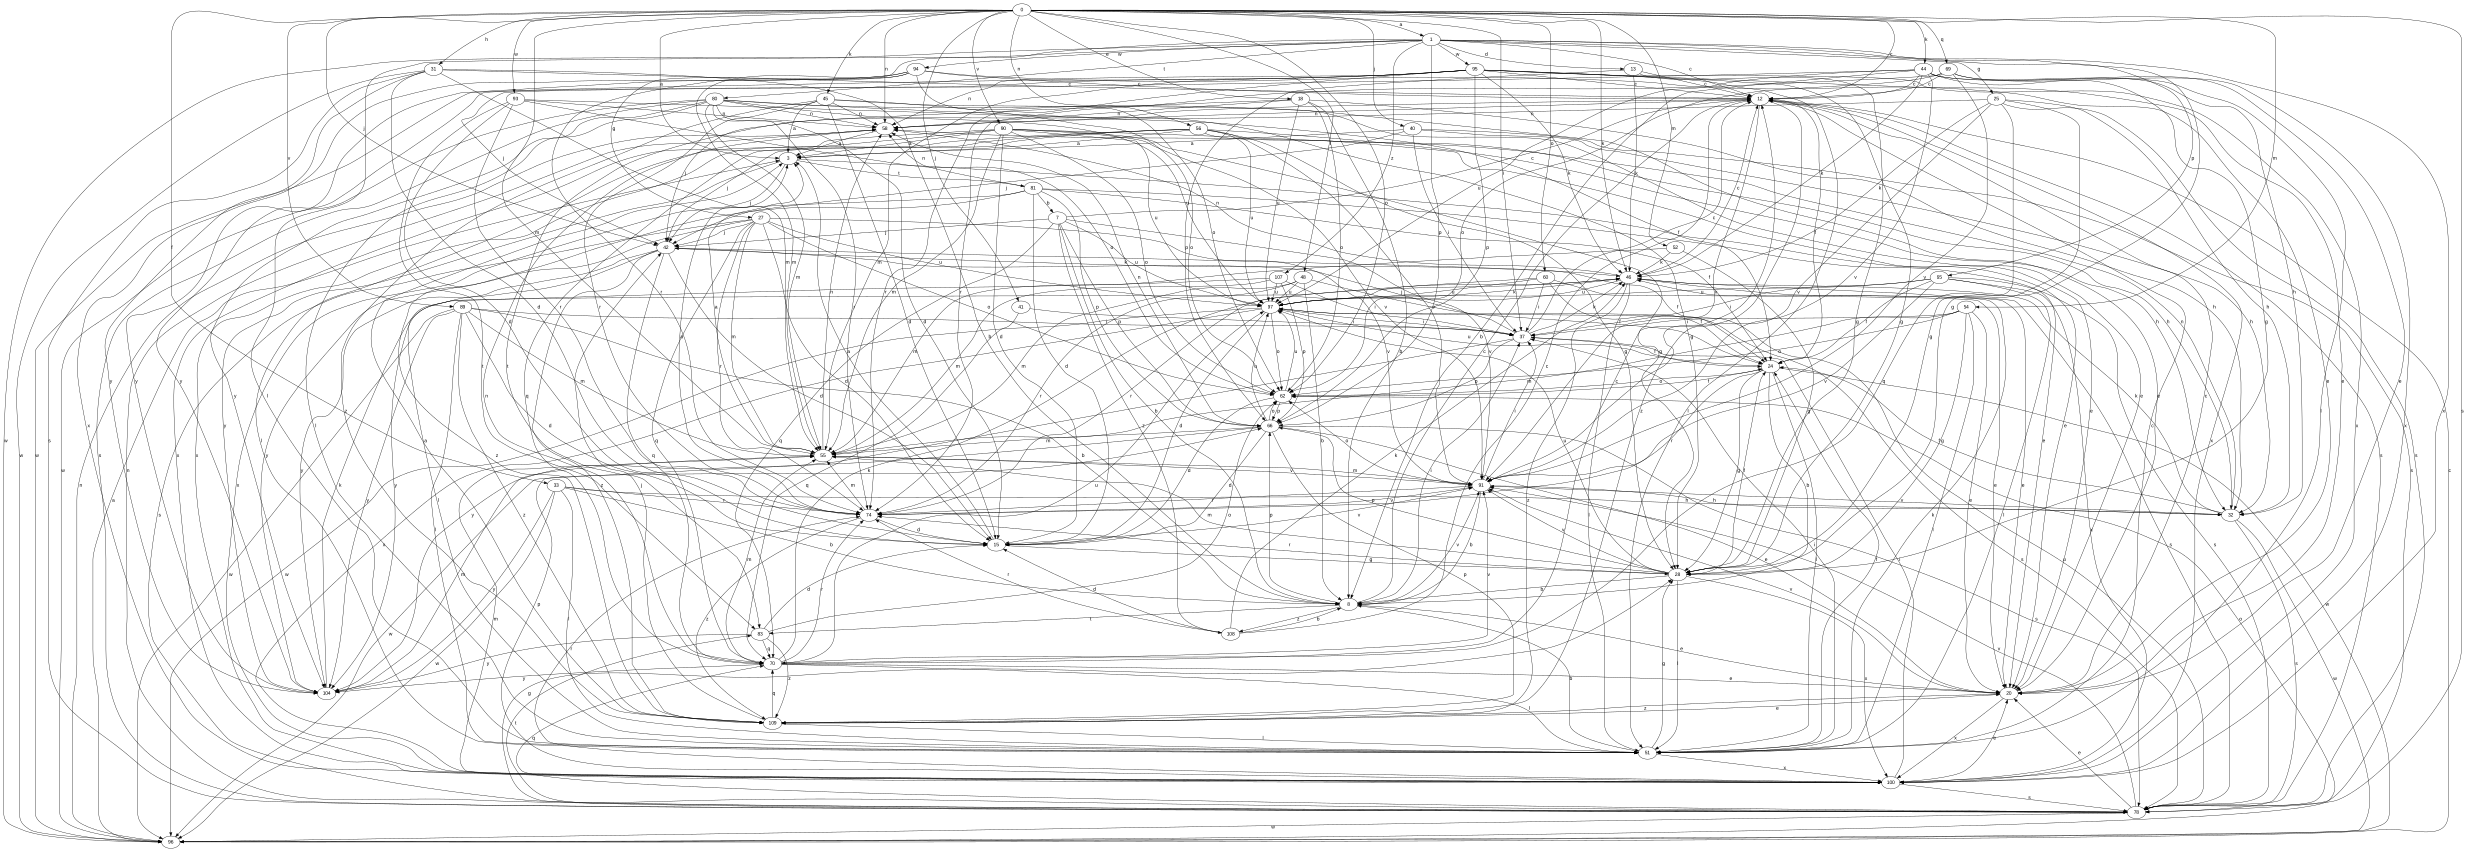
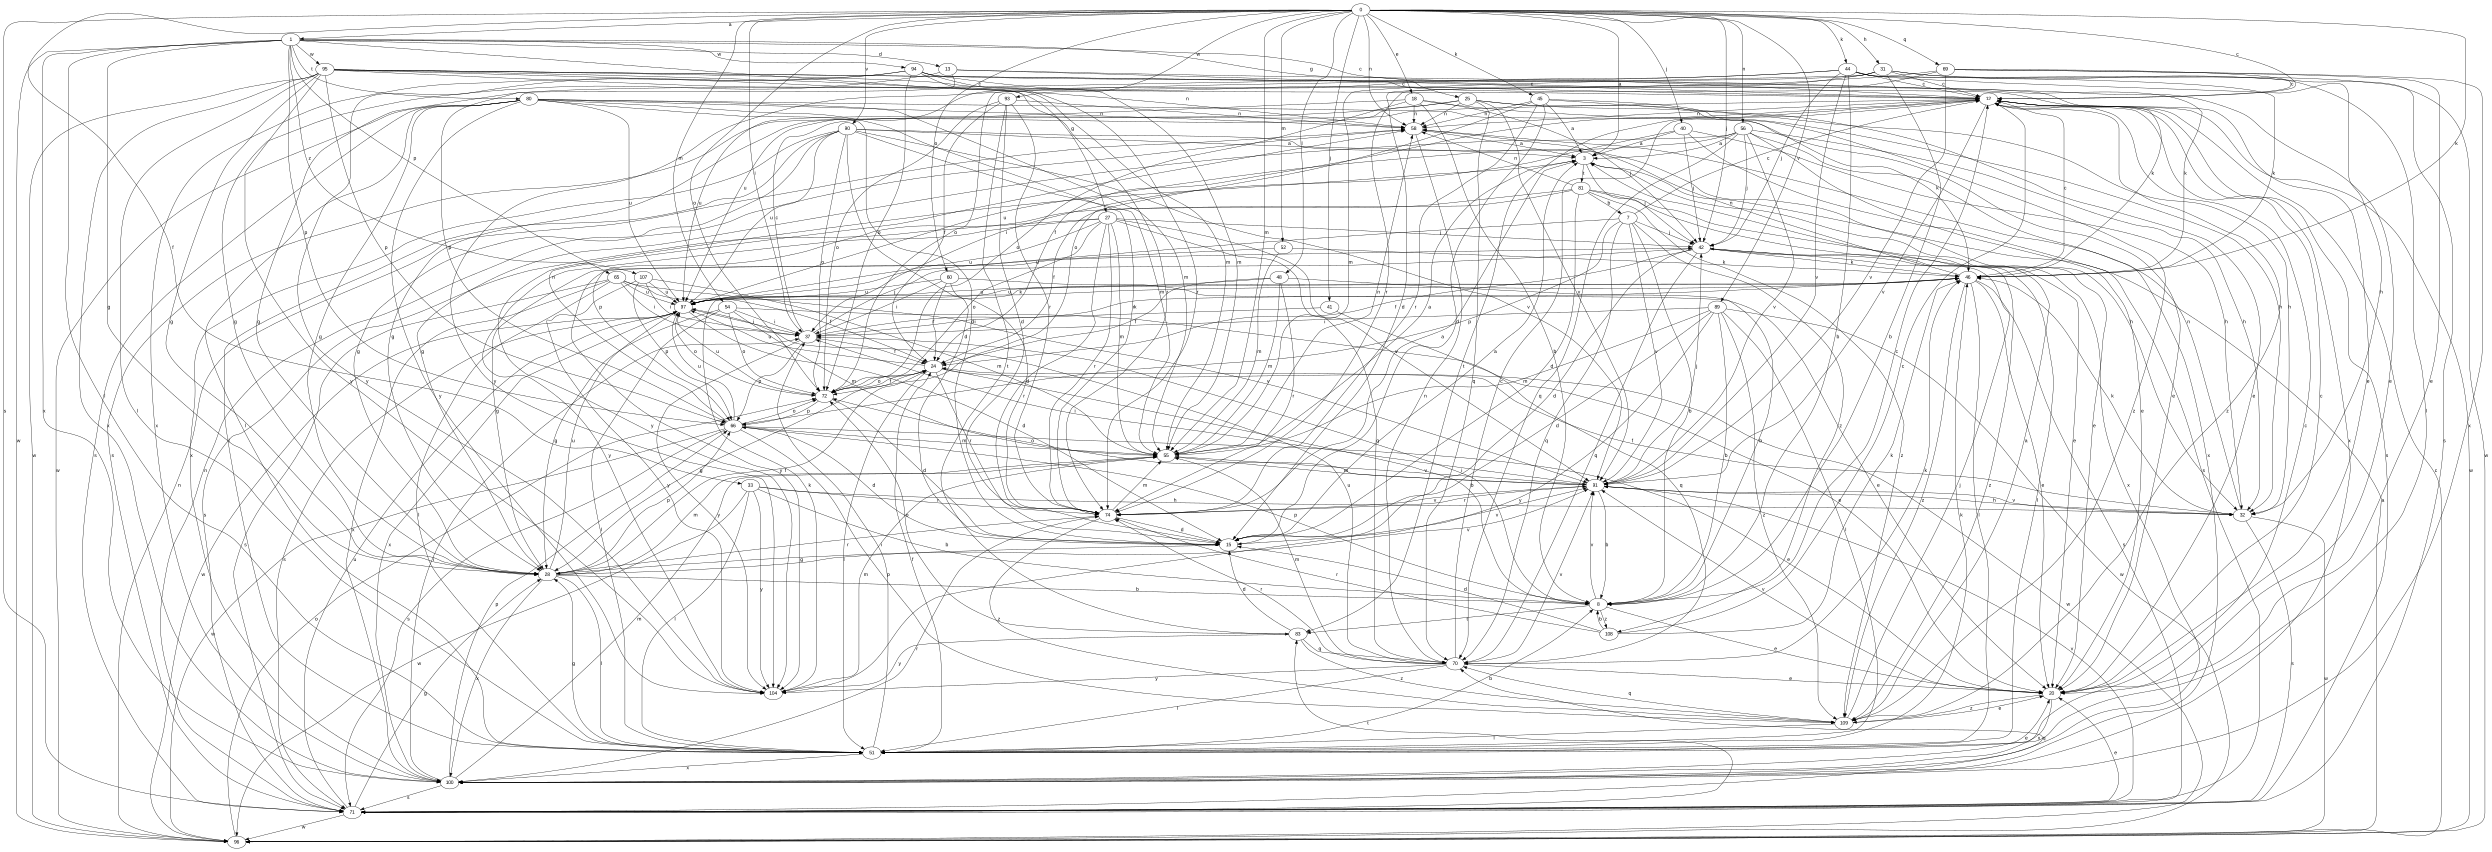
node "62": label "62" -> "72"
edge "91" -> "42": added, label "j"
node "78": label "78" -> "71"
edge "12" -> "96": added, label "w"
